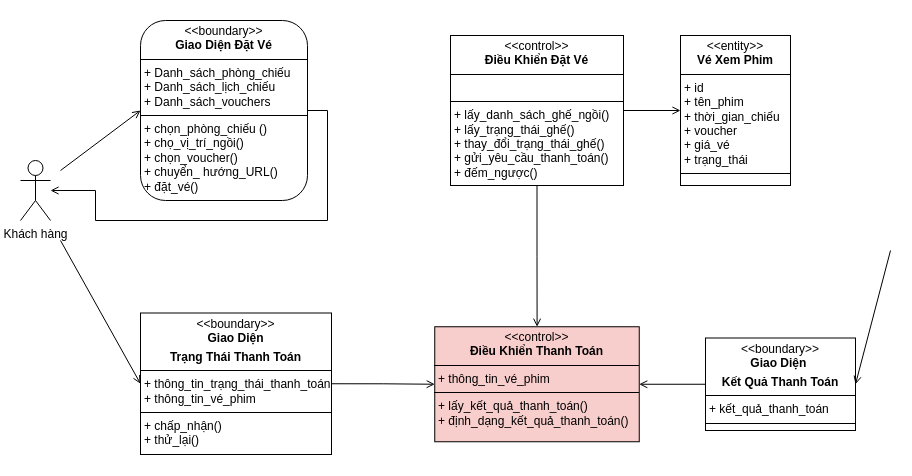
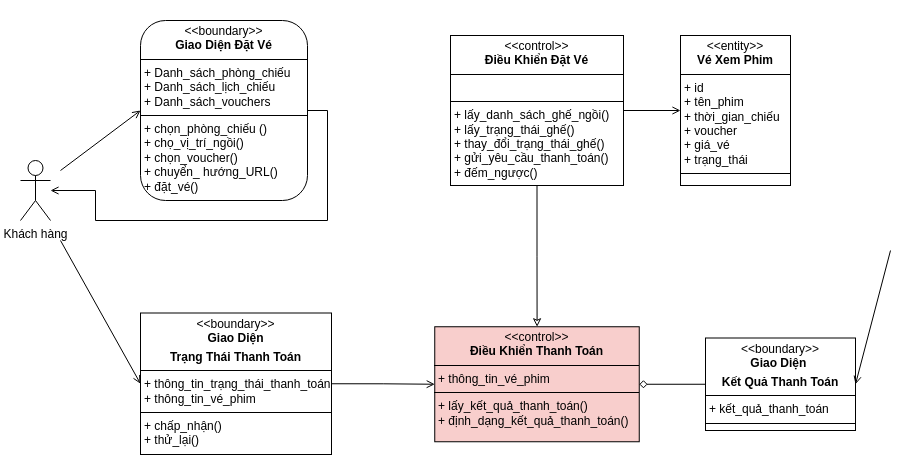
edge "<<control>> Điều Khiển Đặt Vé + lấy_danh_sách_ghế_ngồi() + lấy_trạng_thái_ghế() + thay_đổi_trạng_thái_ghế() + gửi_yêu_cầu_thanh_toán() + đếm_ngược()" -> "<<control>> Điều Khiển Thanh Toán + thông_tin_vé_phim + lấy_kết_quả_thanh_toán() + định_dạng_kết_quả_thanh_toán()": arrowhead open -> classic
edge "<<boundary>> Giao Diện Kết Quả Thanh Toán + kết_quả_thanh_toán" -> "<<control>> Điều Khiển Thanh Toán + thông_tin_vé_phim + lấy_kết_quả_thanh_toán() + định_dạng_kết_quả_thanh_toán()": arrowhead open -> diamond
